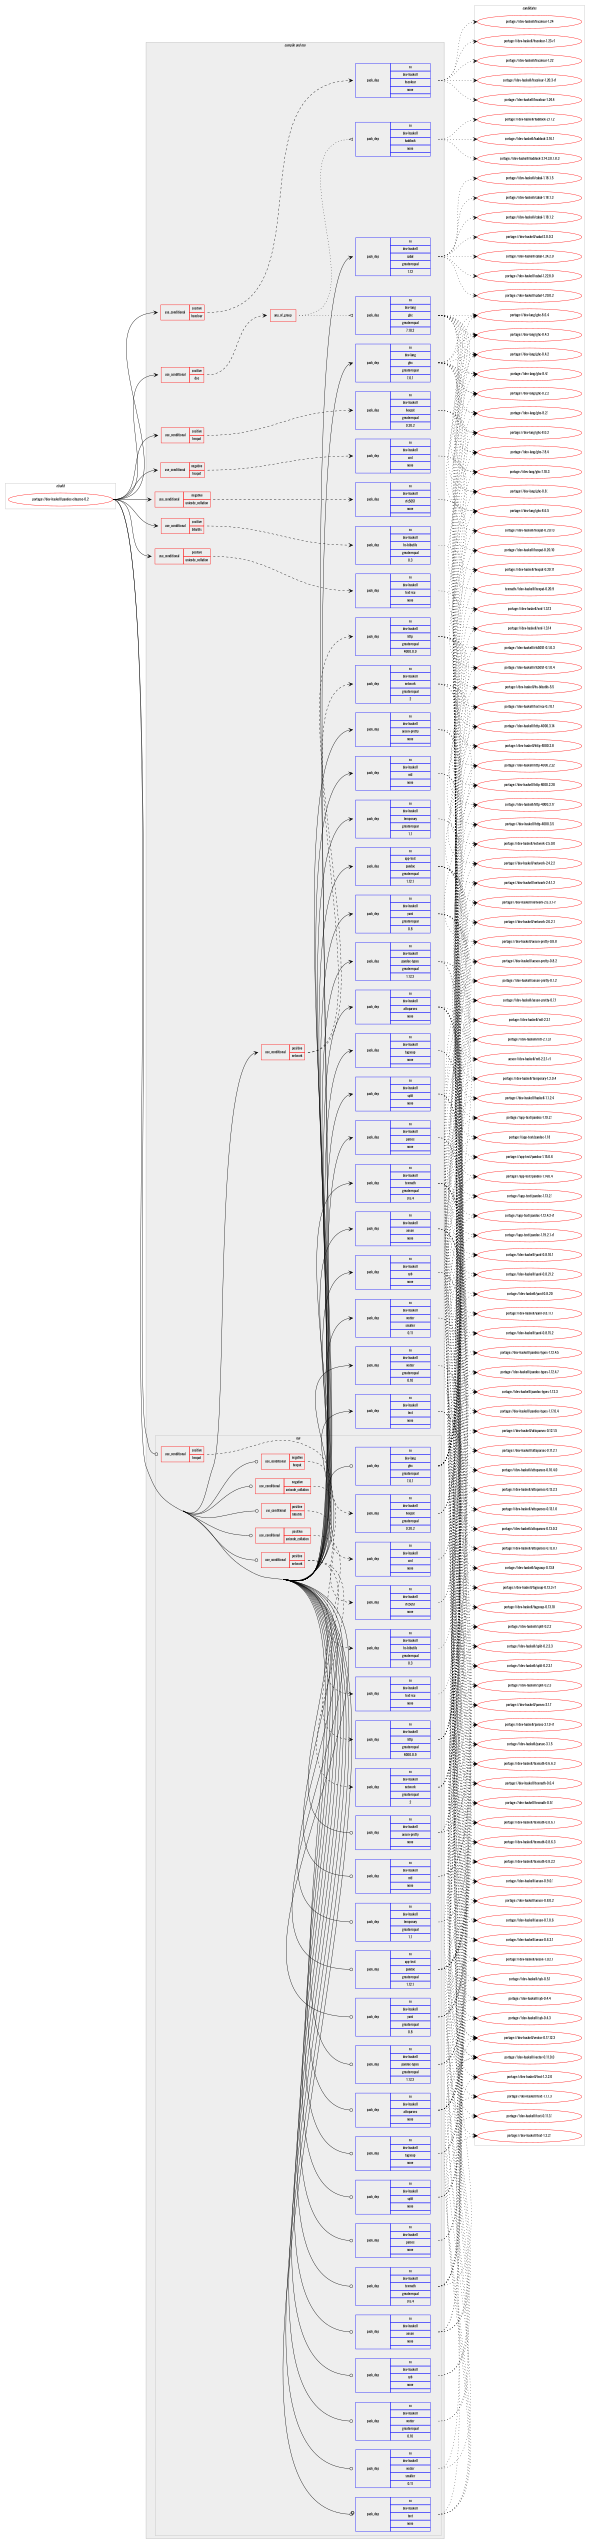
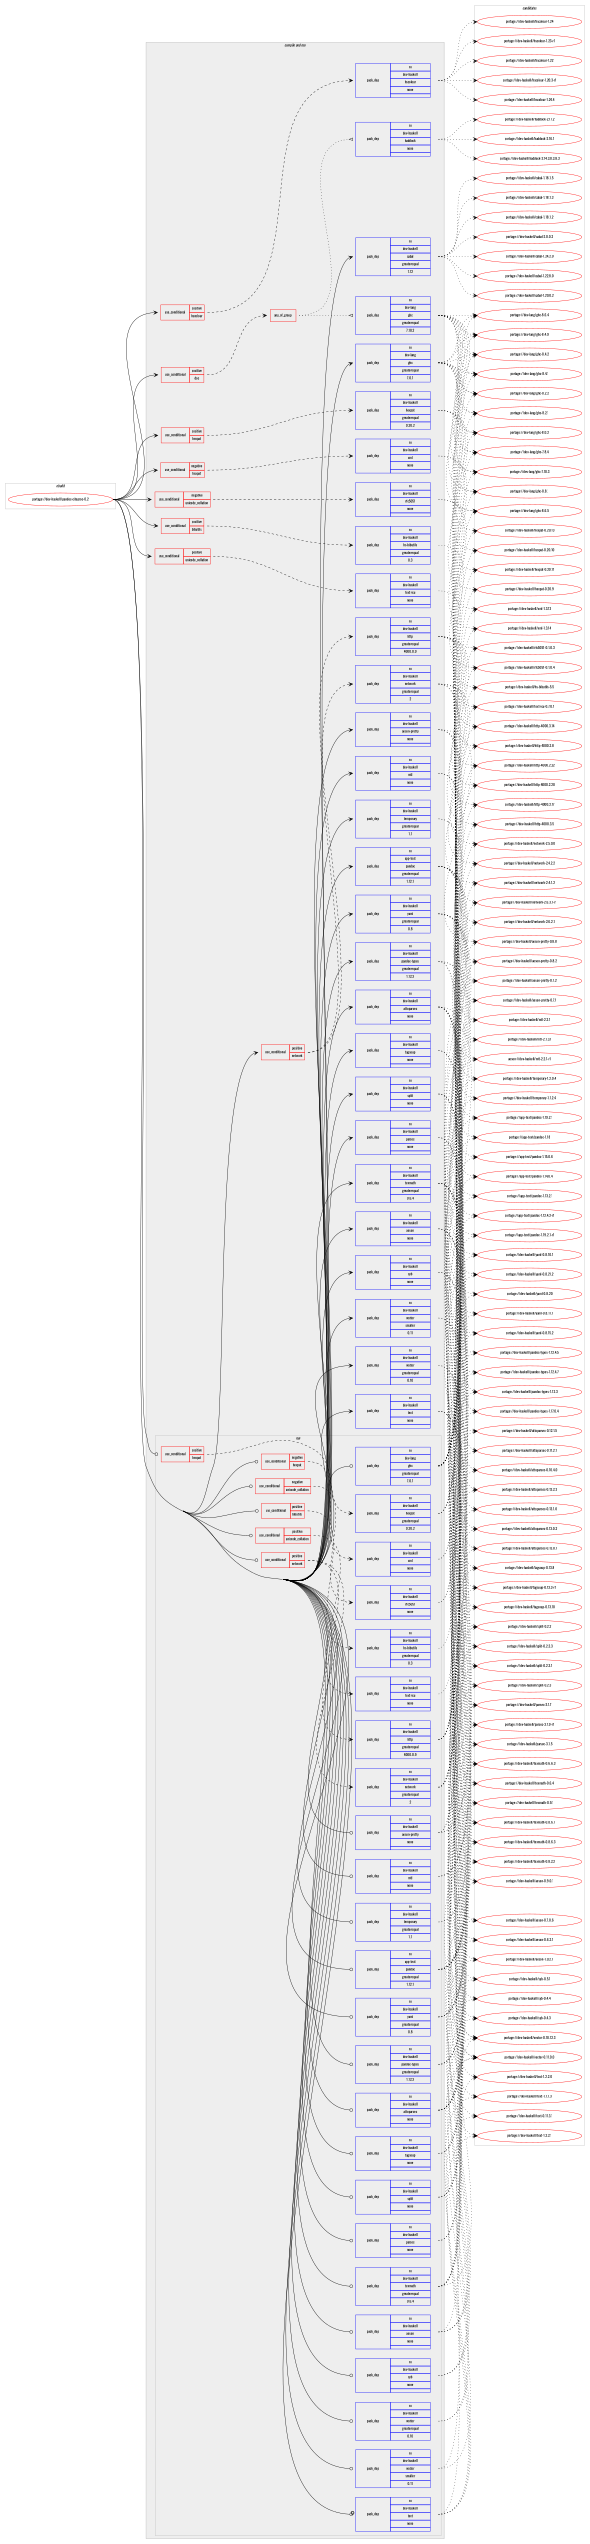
node "portage://dev-haskell/haddock-2.14.3.0.7.8.3": label "portage://dev-haskell/haddock-2.14.3.0.7.8.3" -> "portage://dev-haskell/haddock-2.14.3.0.3.8.3"
node "portage://dev-lang/ghc-8.4.3": label "portage://dev-lang/ghc-8.4.3" -> "portage://dev-lang/ghc-8.4.9"
node "texmath://dev-haskell/hexpat-0.20.9": label "texmath://dev-haskell/hexpat-0.20.9" -> "portage://dev-haskell/hexpat-0.20.9"
node "portage://dev-haskell/haskell-1.1.2.4": label "portage://dev-haskell/haskell-1.1.2.4" -> "portage://dev-haskell/temporary-1.1.2.4"
node "portage://dev-haskell/aeson-0.8.0.2": removed
node "portage://dev-haskell/vector-0.17.12.3": label "portage://dev-haskell/vector-0.17.12.3" -> "portage://dev-haskell/vector-0.10.12.3"
